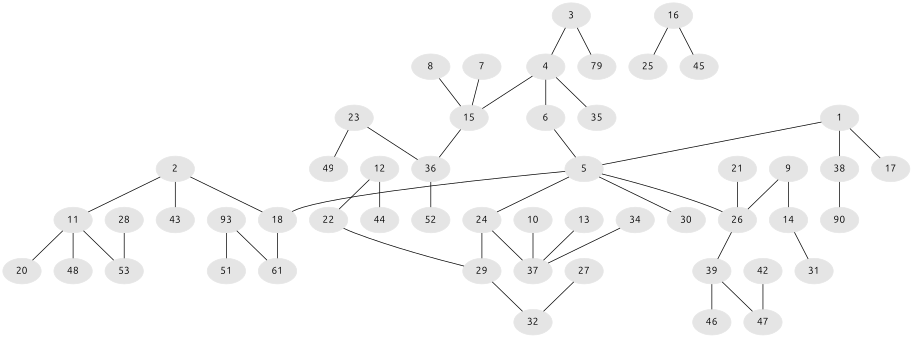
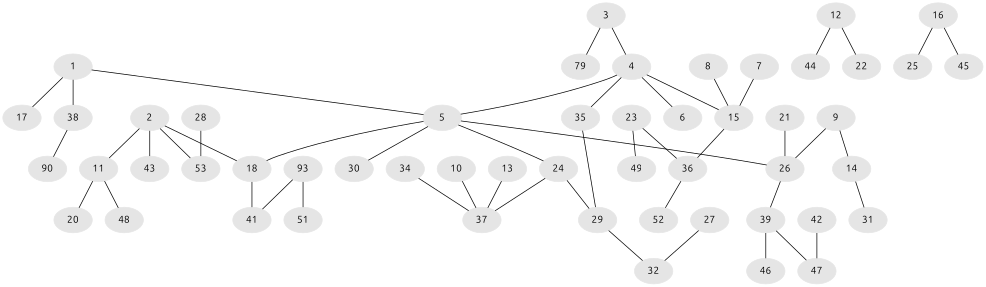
edge "6" -- "5": now "4" -- "5"
edge "11" -- "53": now "2" -- "53"
edge "22" -- "29": now "35" -- "29"
node "61": label "61" -> "41"
